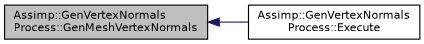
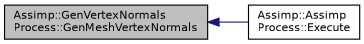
node "Assimp::GenVertexNormals Process::Execute": label "Assimp::GenVertexNormals Process::Execute" -> "Assimp::Assimp Process::Execute"
